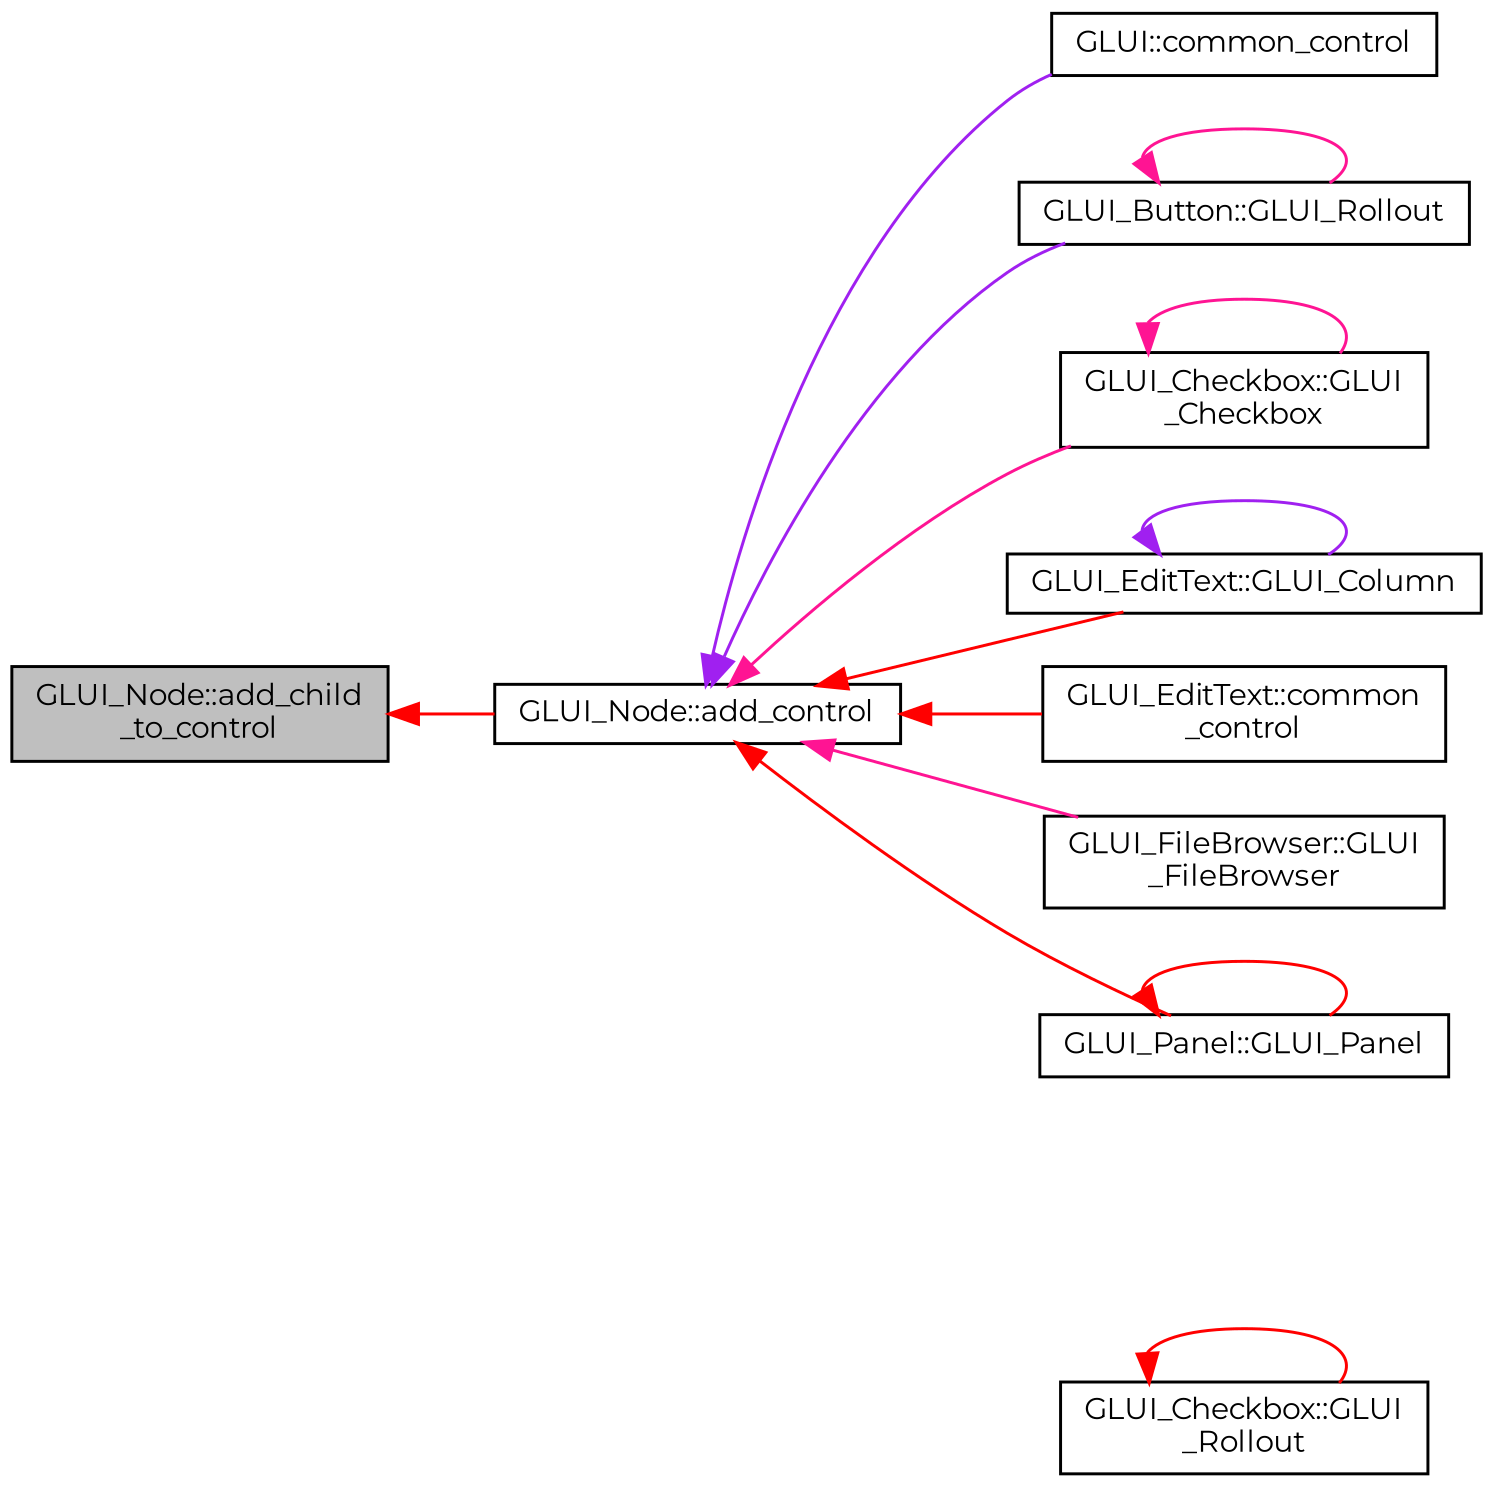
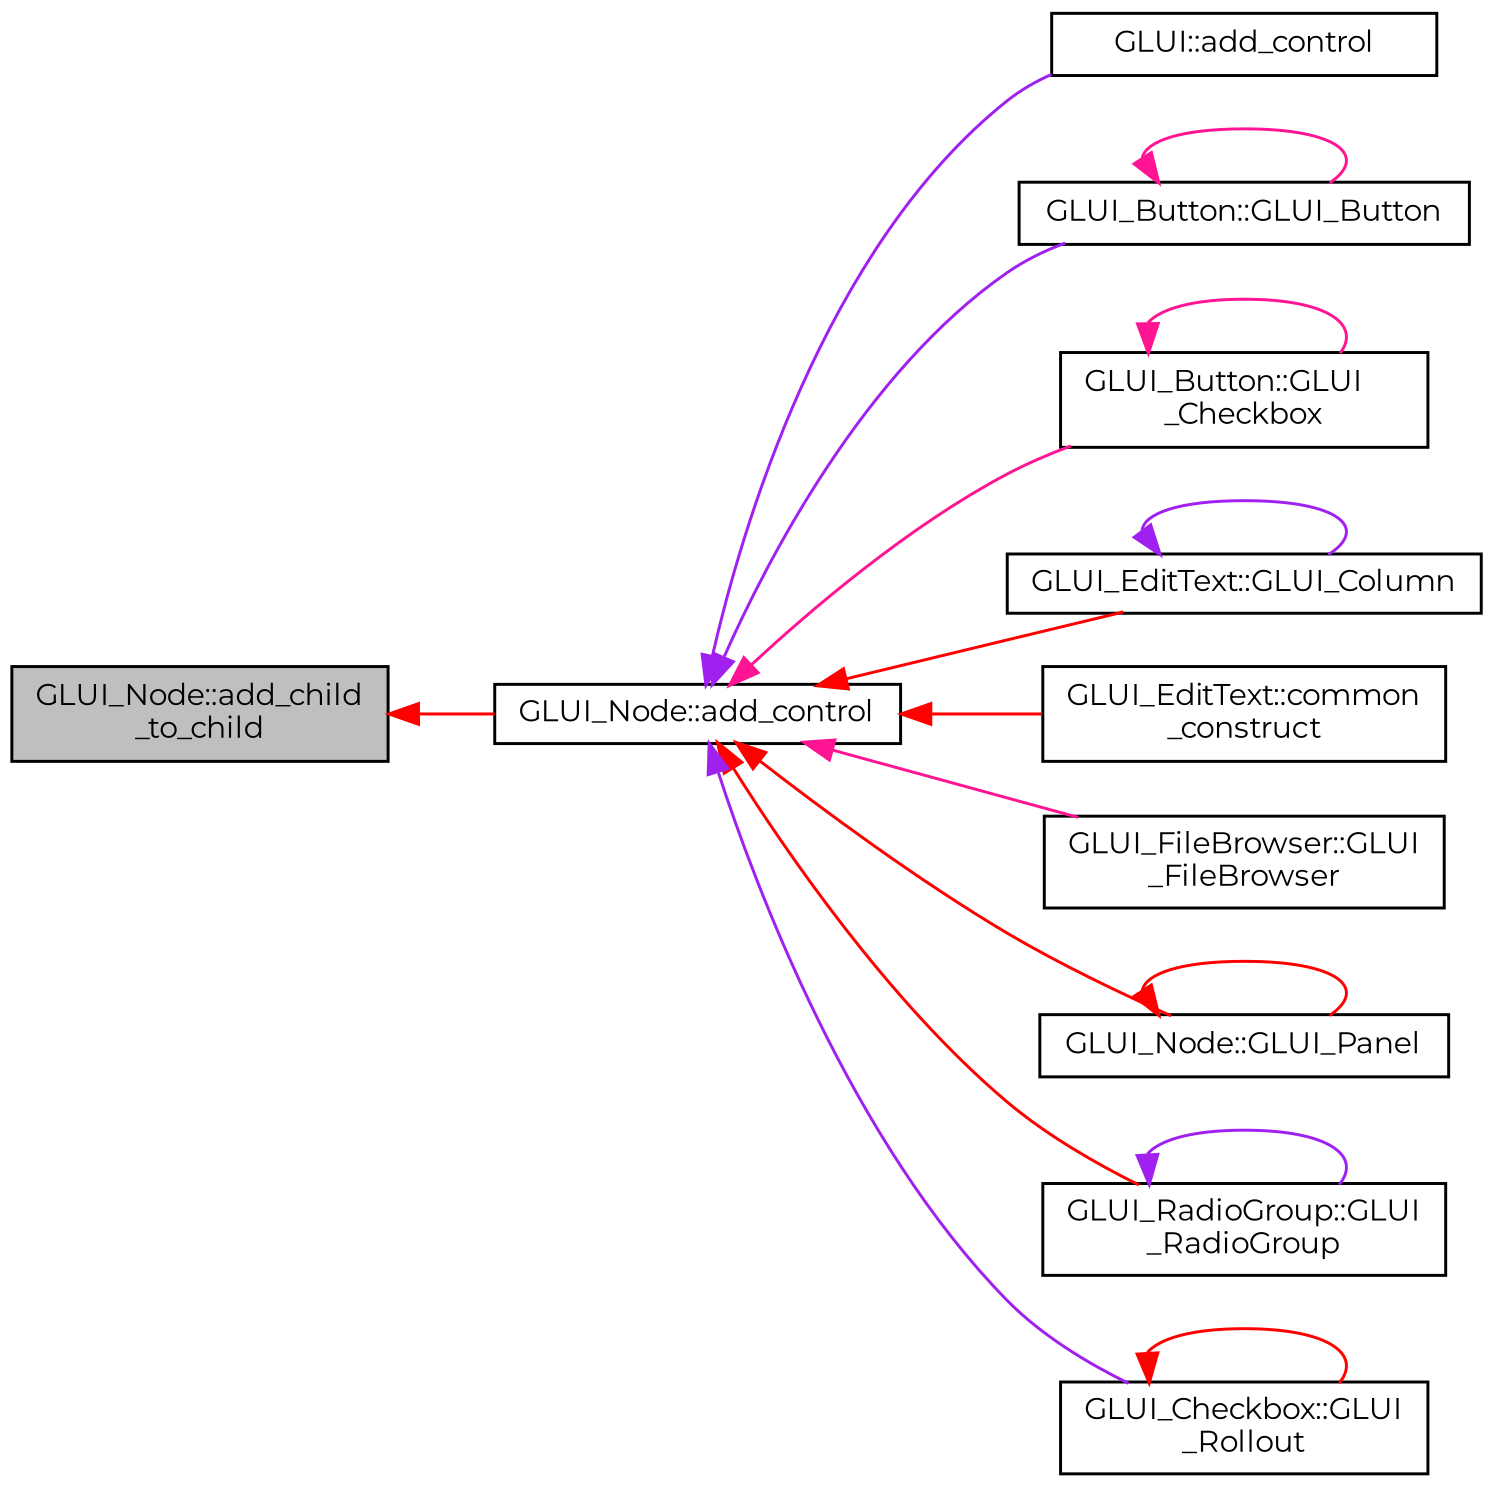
node "GLUI::common_control": label "GLUI::common_control" -> "GLUI::add_control"
node "GLUI_Button::GLUI_Rollout": label "GLUI_Button::GLUI_Rollout" -> "GLUI_Button::GLUI_Button"
node "GLUI_Checkbox::GLUI _Checkbox": label "GLUI_Checkbox::GLUI _Checkbox" -> "GLUI_Button::GLUI _Checkbox"
node "GLUI_Node::add_child _to_control": label "GLUI_Node::add_child _to_control" -> "GLUI_Node::add_child _to_child"
node "GLUI_EditText::common _control": label "GLUI_EditText::common _control" -> "GLUI_EditText::common _construct"
node "GLUI_Panel::GLUI_Panel": label "GLUI_Panel::GLUI_Panel" -> "GLUI_Node::GLUI_Panel"
edge "GLUI_Checkbox::GLUI _Rollout" -> "GLUI_Node::add_control": added
node "GLUI_RadioGroup::GLUI _RadioGroup": added
